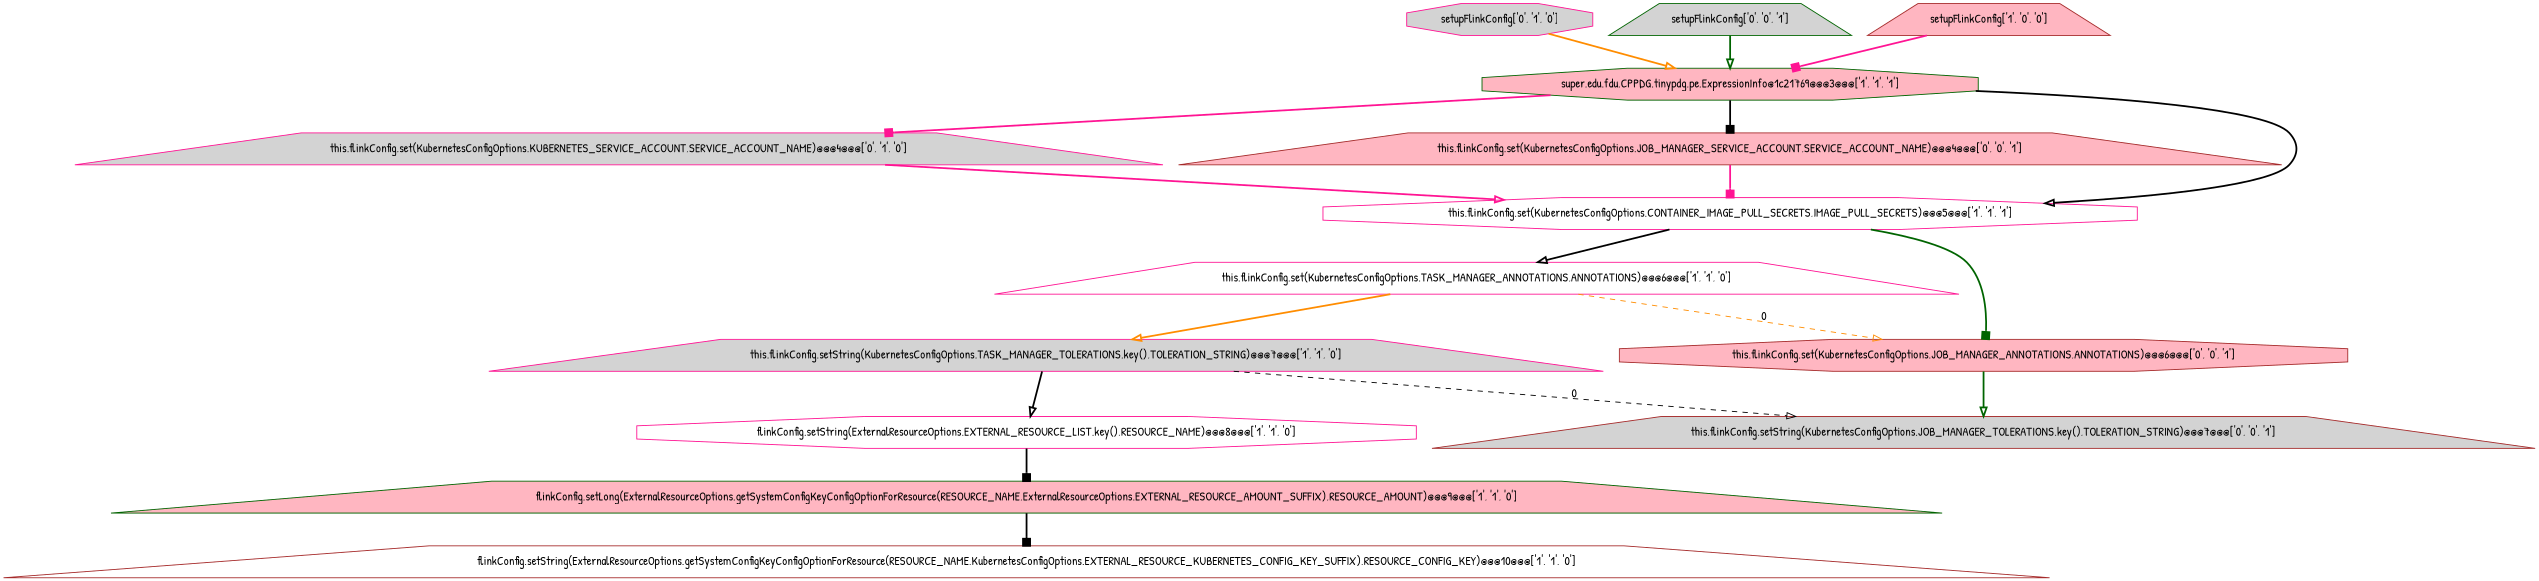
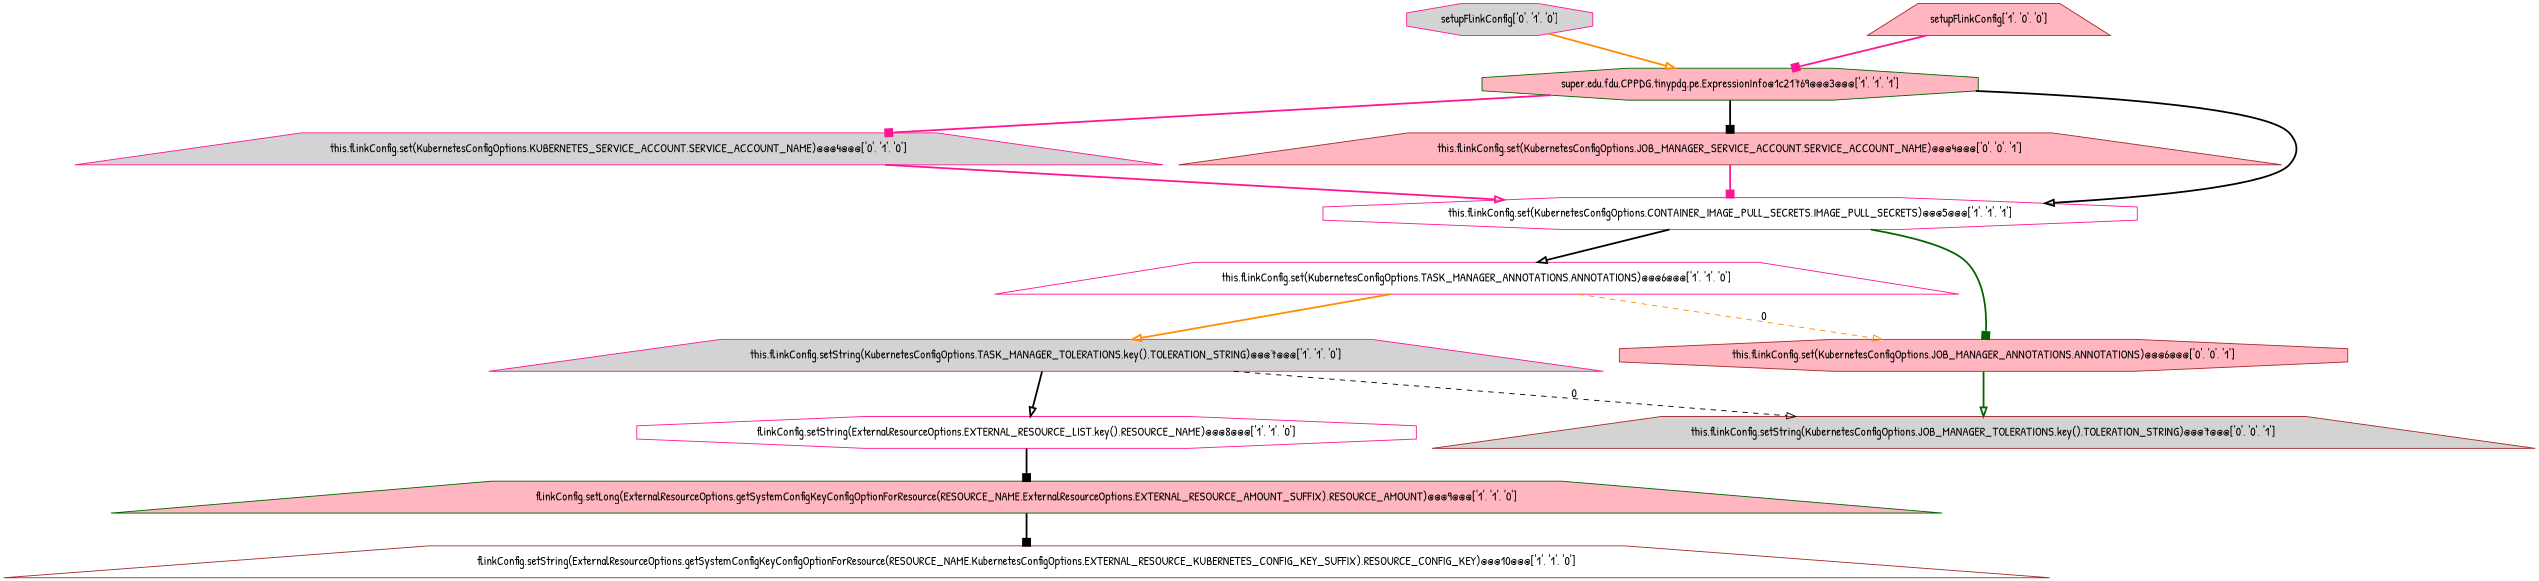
node "setupFlinkConfig['0', '0', '1']": removed
